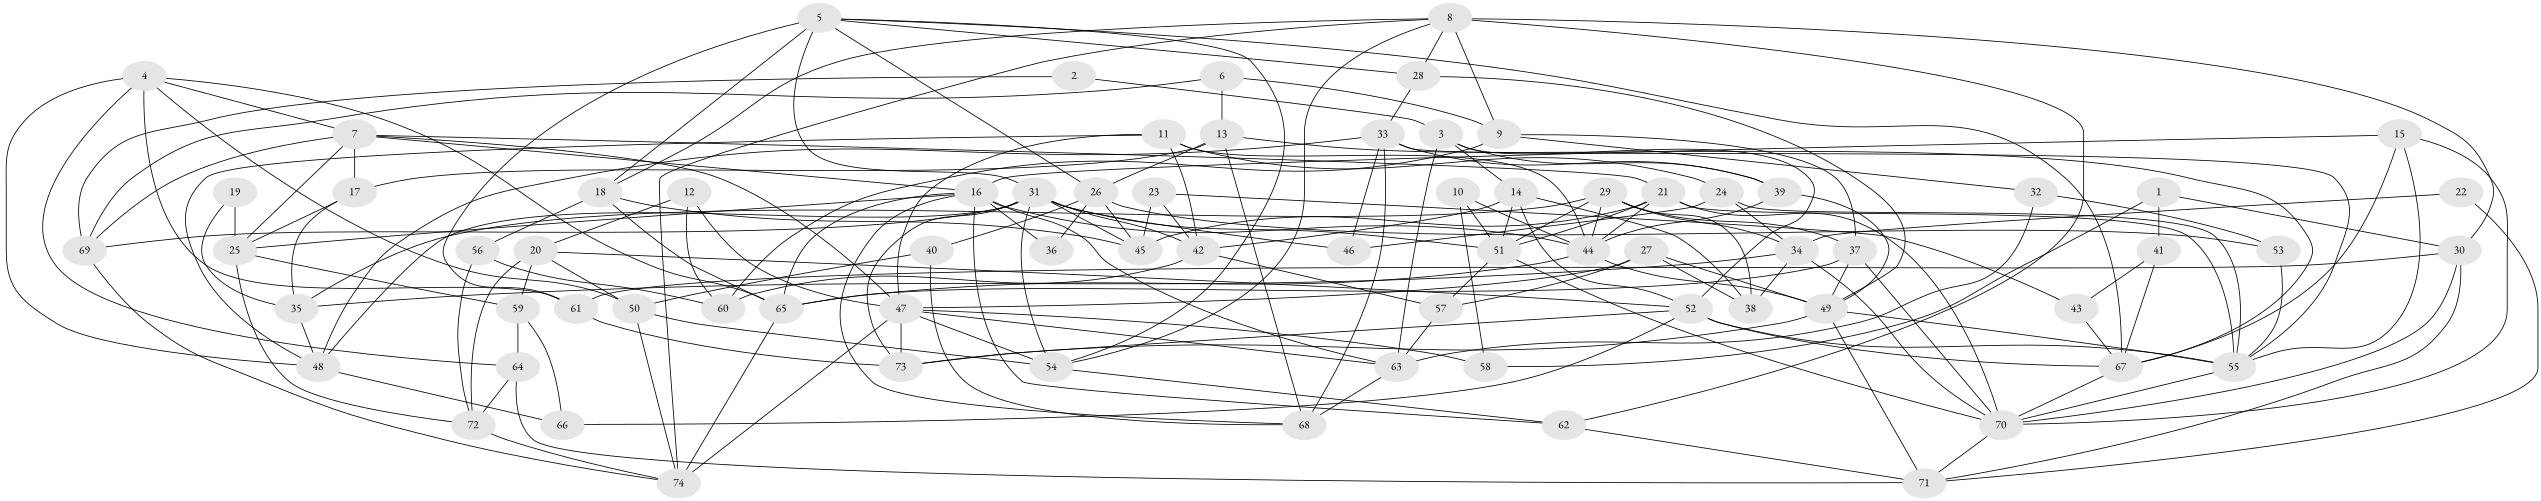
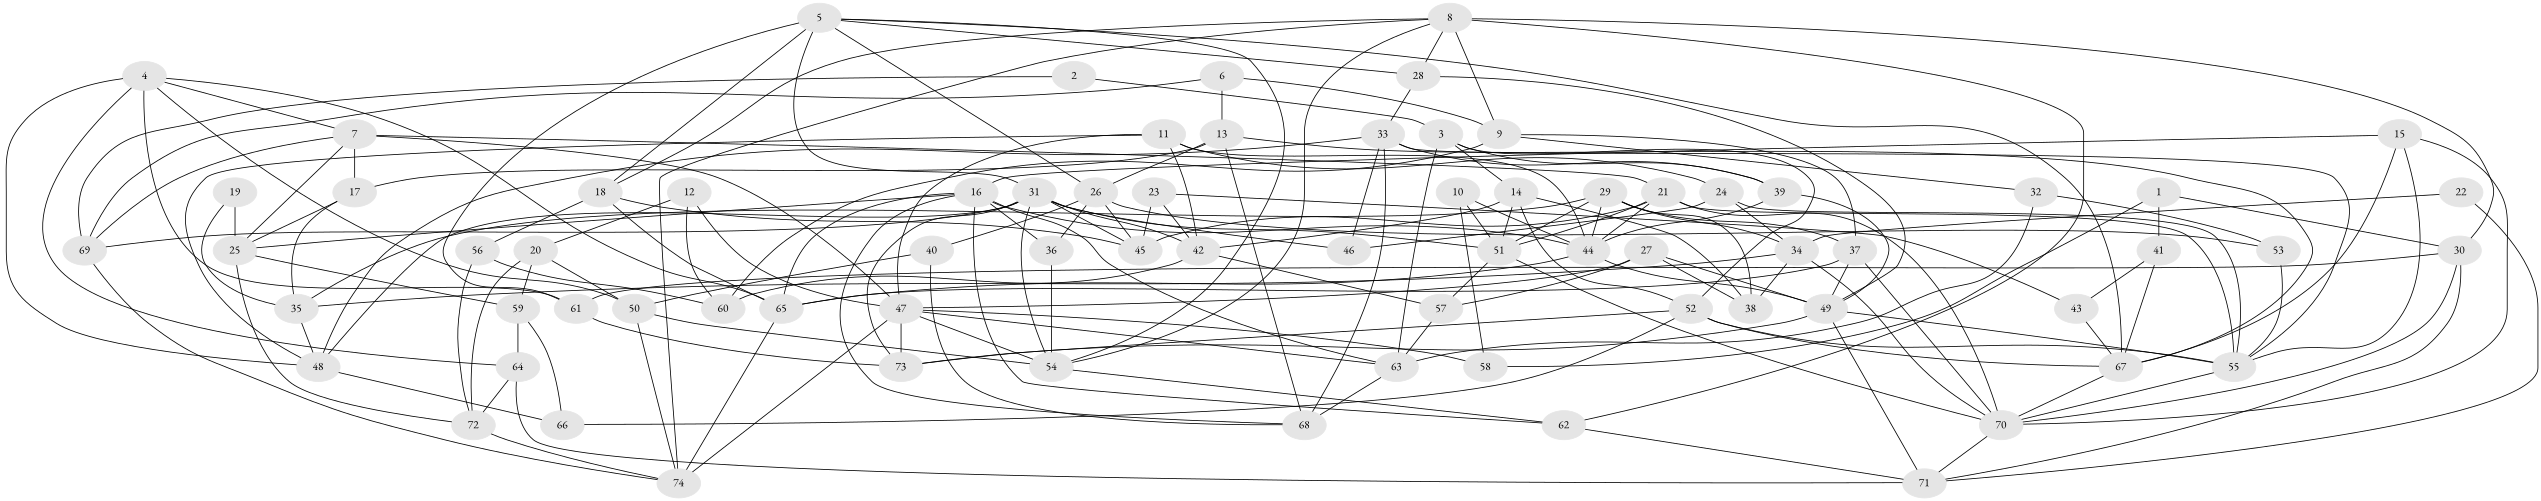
edge "7" -- "16": removed
edge "20" -- "52": removed
edge "36" -- "54": added
